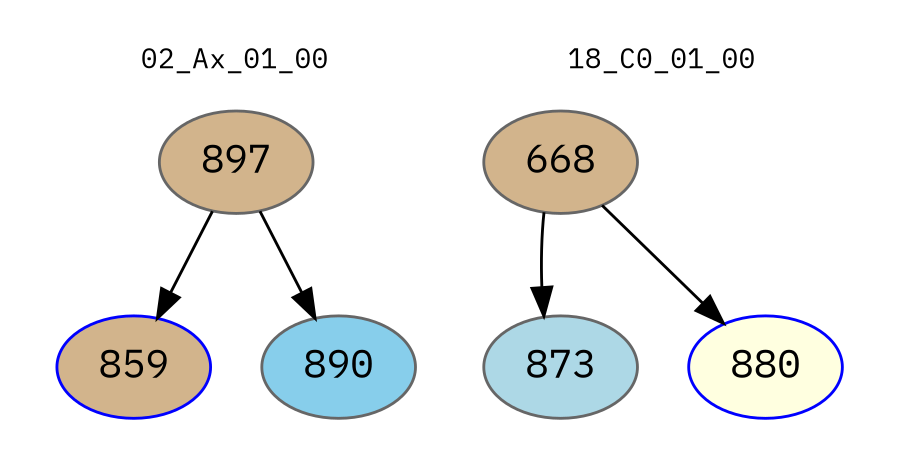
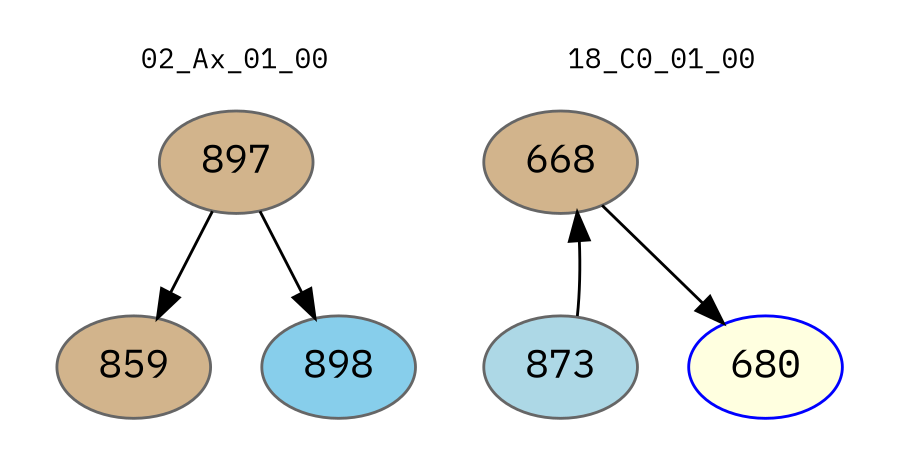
edge "668" -> "873": reversed
node "859": color blue -> gray40
node "890": label "890" -> "898"
node "880": label "880" -> "680"
